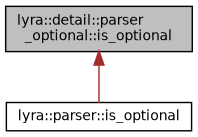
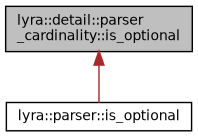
node "lyra::detail::parser _optional::is_optional": label "lyra::detail::parser _optional::is_optional" -> "lyra::detail::parser _cardinality::is_optional"
